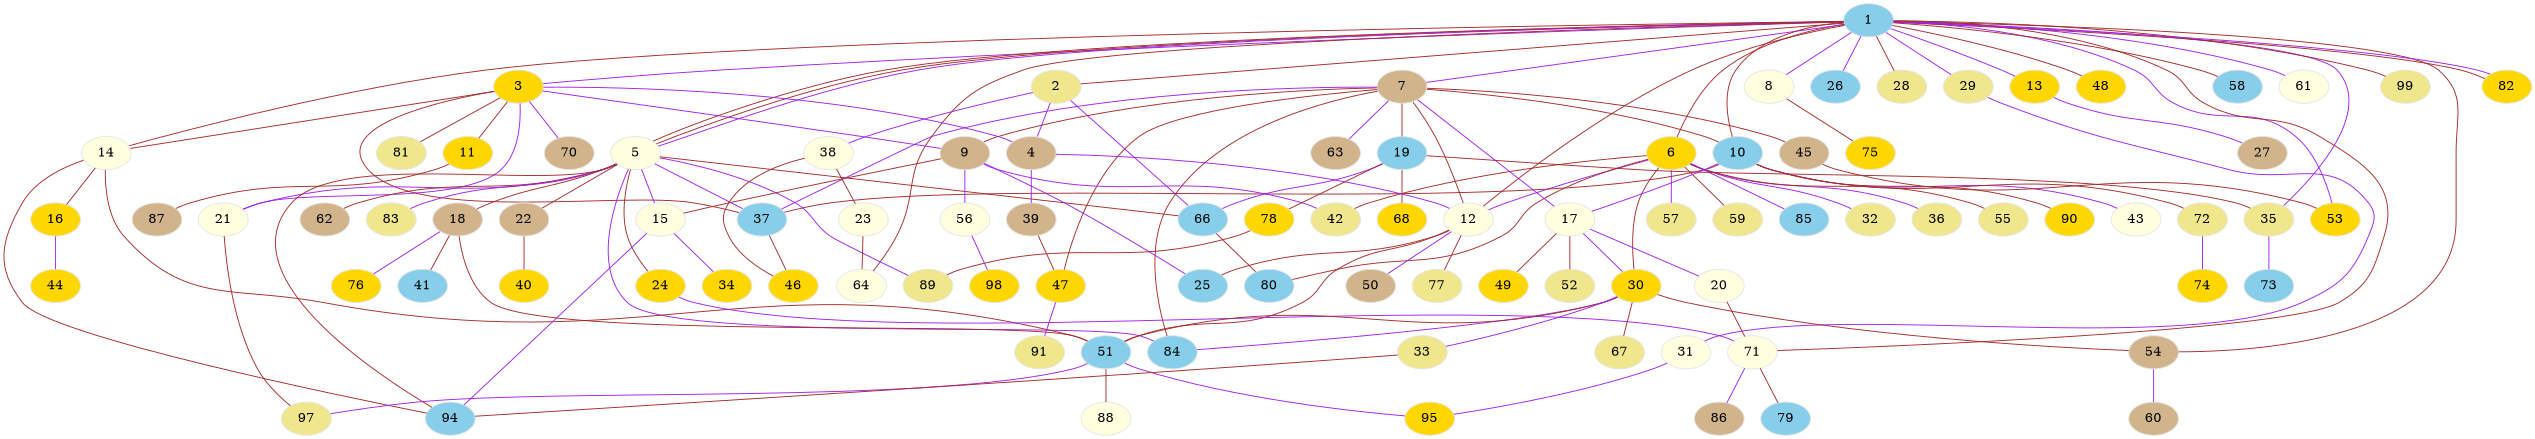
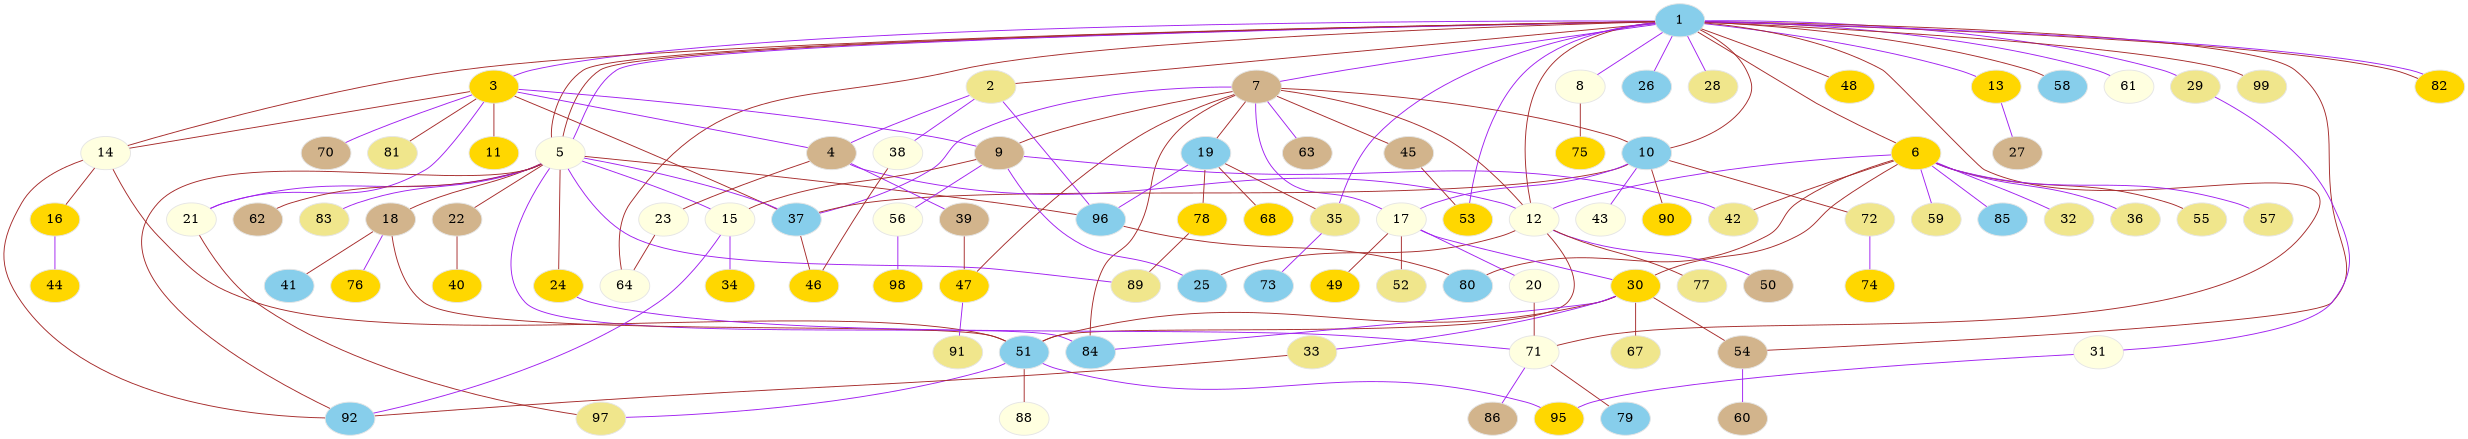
edge "1" -- "28": color brown -> purple
edge "38" -- "23": now "4" -- "23"
edge "6" -- "59": color brown -> purple
node "87": removed
node "66": label "66" -> "96"
node "94": label "94" -> "92"
